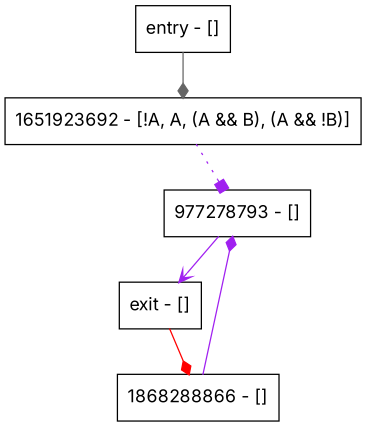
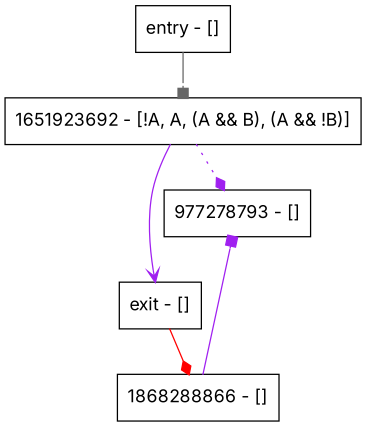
edge "entry - []" -> "1651923692 - [!A, A, (A && B), (A && !B)]": arrowhead diamond -> box
edge "1651923692 - [!A, A, (A && B), (A && !B)]" -> "977278793 - []": arrowhead box -> diamond
edge "977278793 - []" -> "exit - []": now "1651923692 - [!A, A, (A && B), (A && !B)]" -> "exit - []"
edge "1868288866 - []" -> "977278793 - []": arrowhead diamond -> box
